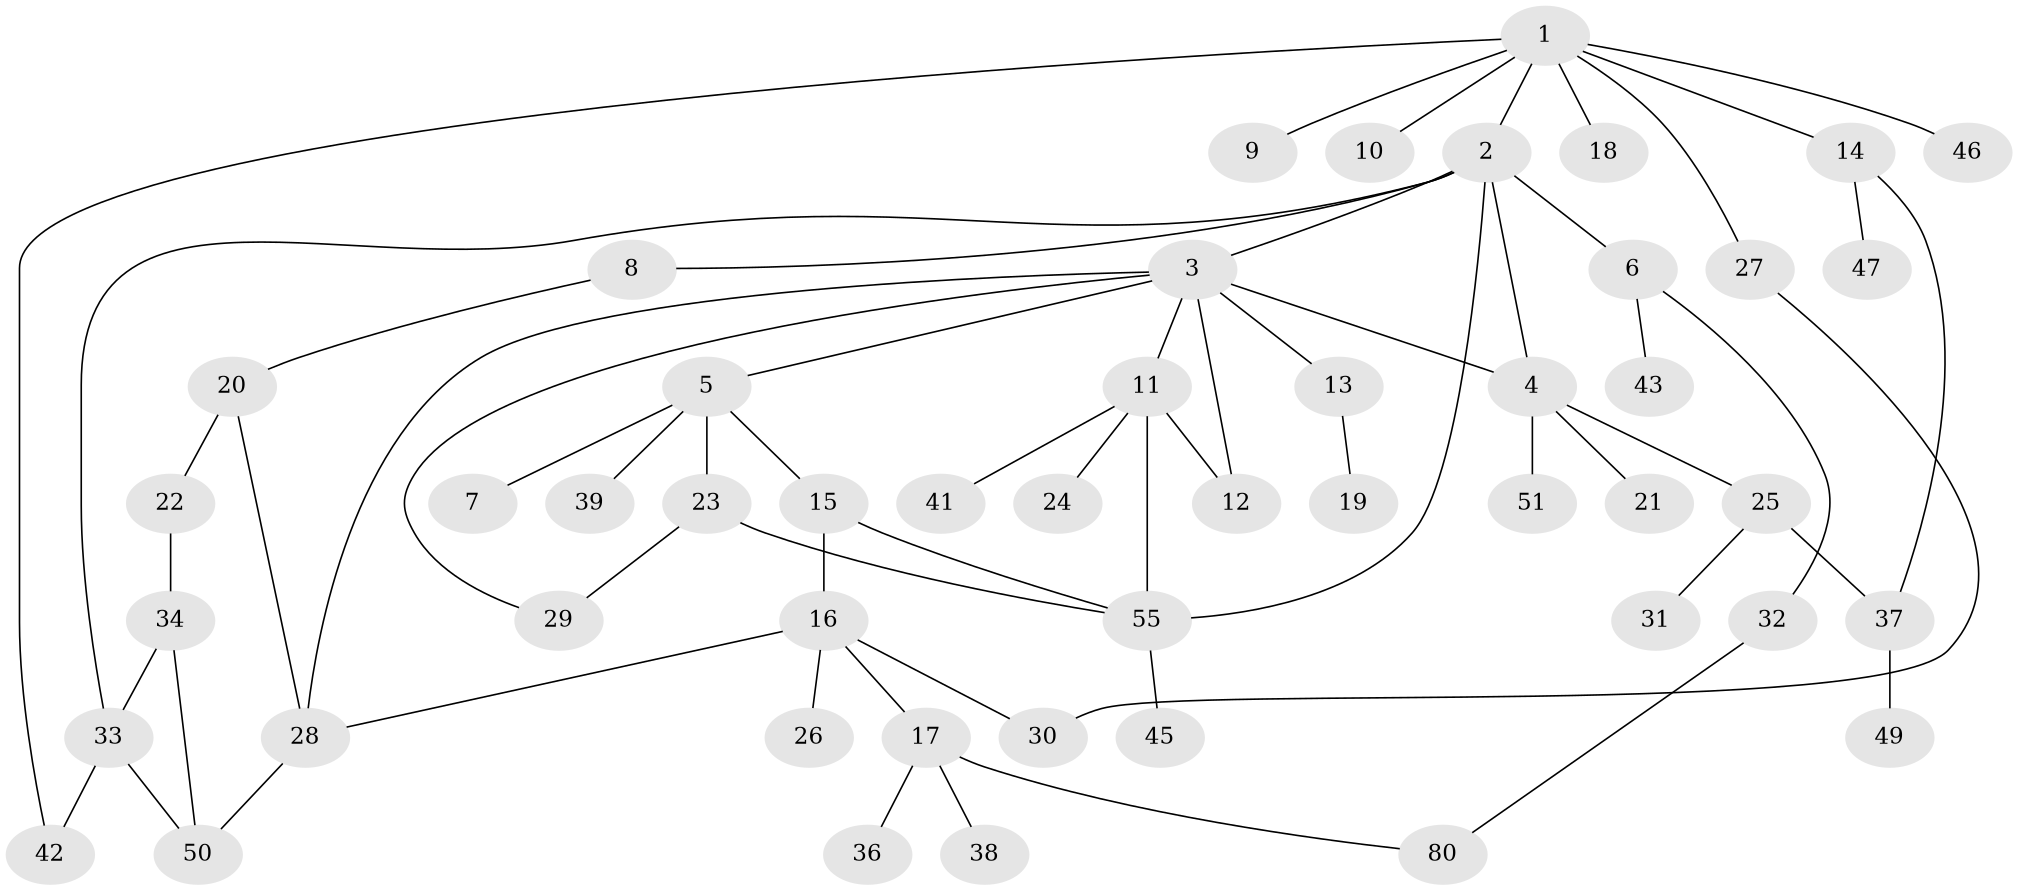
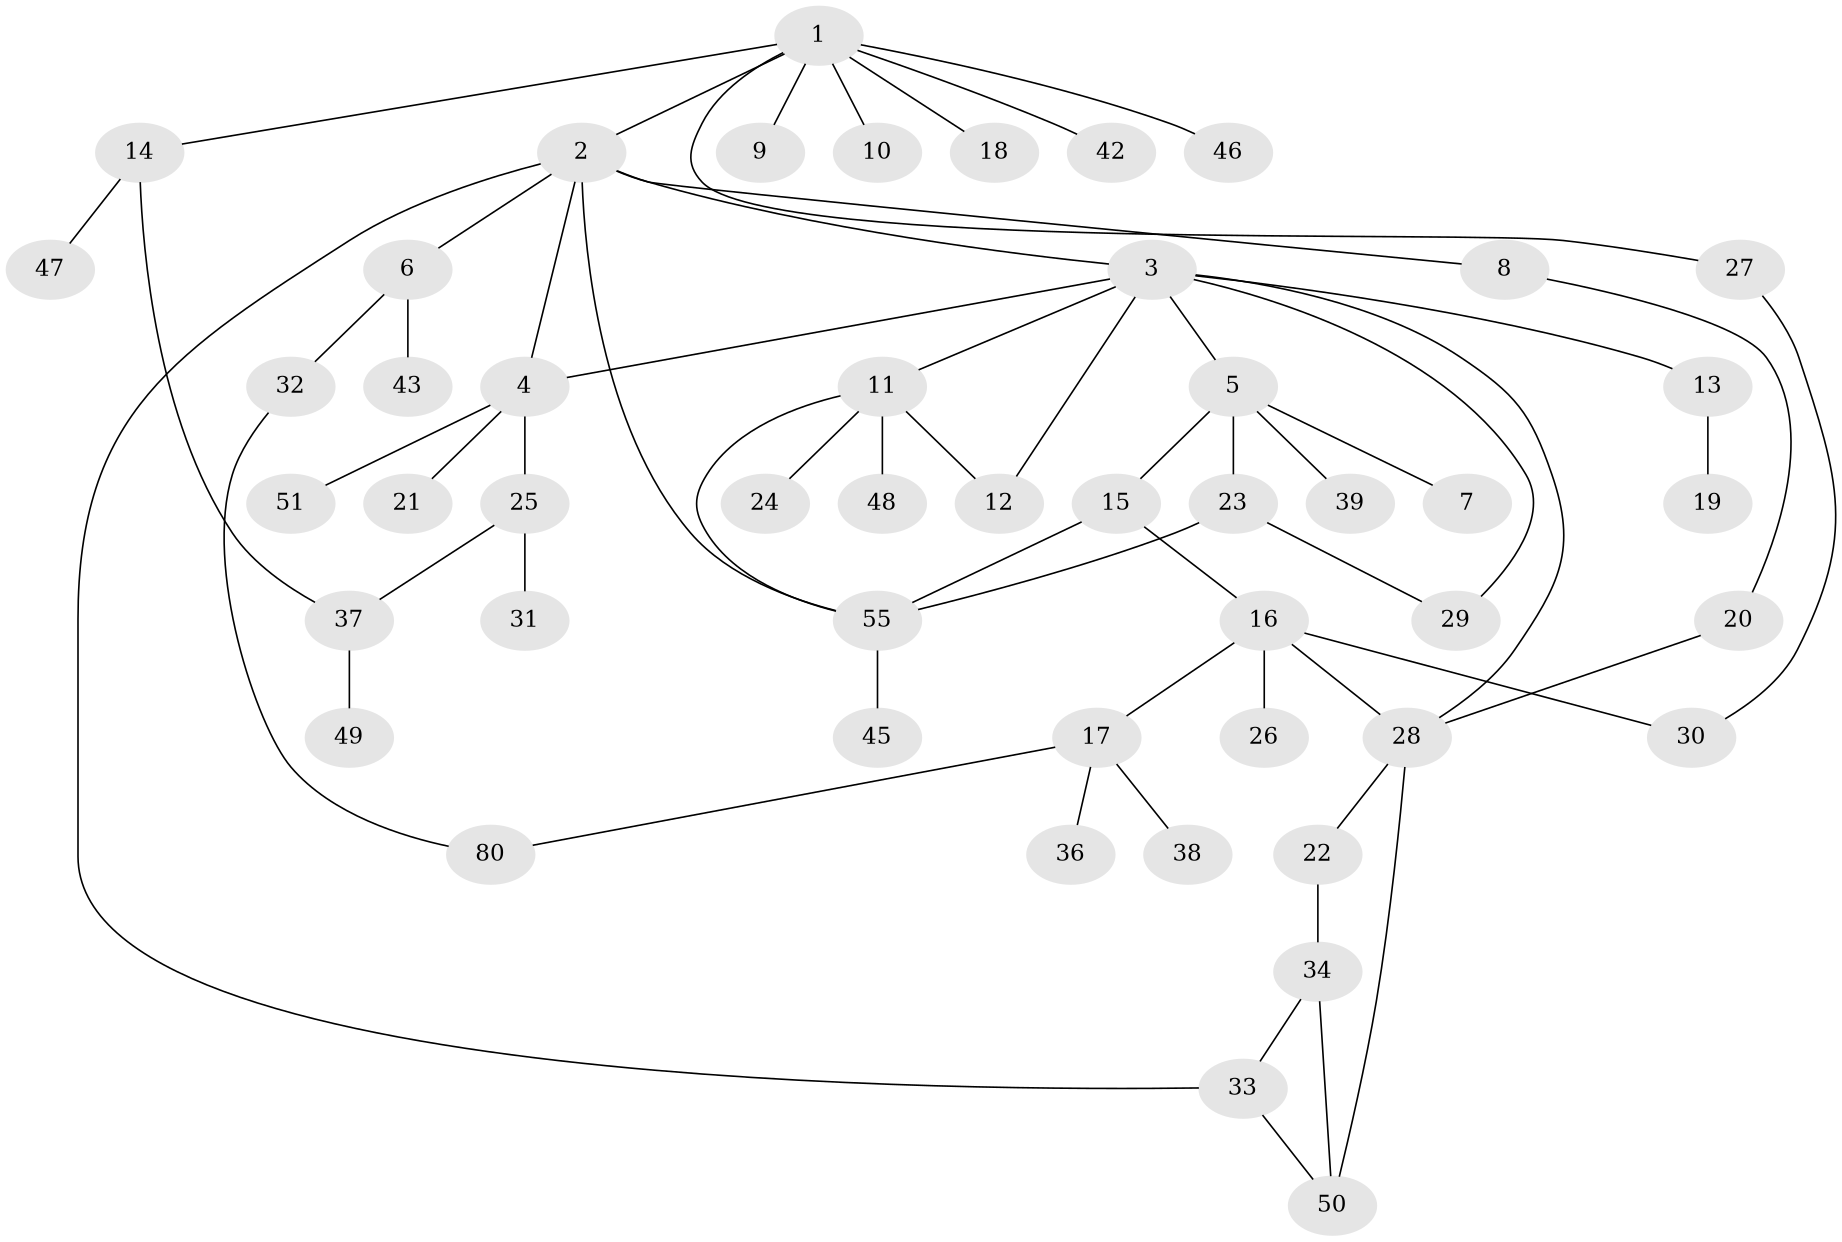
edge "20" -- "22": now "28" -- "22"
node "41": label "41" -> "48"
edge "33" -- "42": removed
